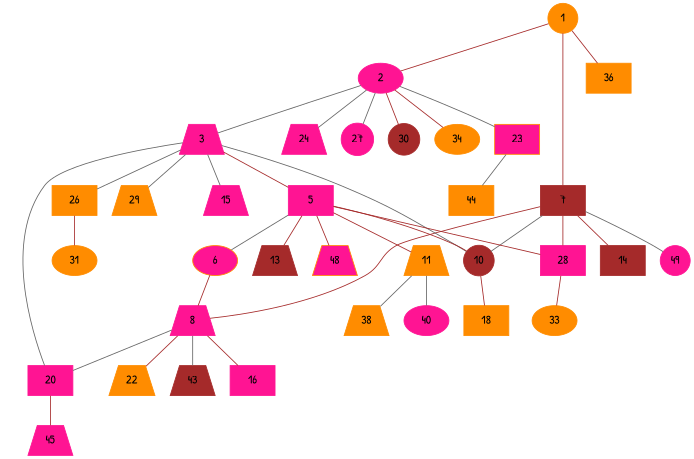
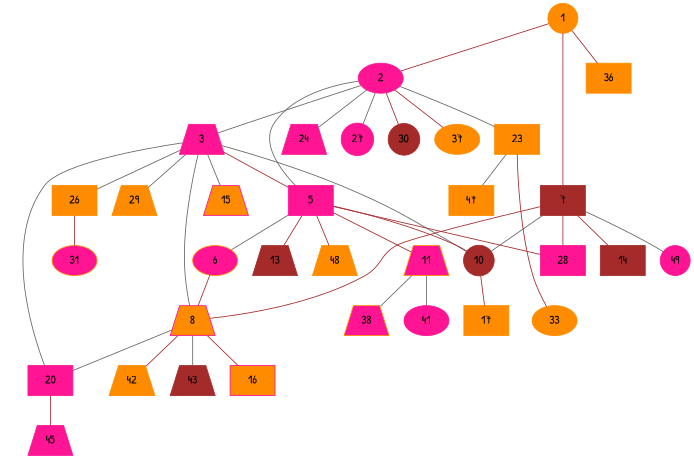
edge "2" -- "5": added
node "34": label "34" -> "37"
node "23": fillcolor deeppink -> darkorange
node "15": fillcolor deeppink -> darkorange
node "44": label "44" -> "47"
edge "3" -- "8": added
node "31": fillcolor darkorange -> deeppink
node "48": fillcolor deeppink -> darkorange
node "11": fillcolor darkorange -> deeppink
edge "28" -- "33": now "23" -- "33"
node "8": fillcolor deeppink -> darkorange
node "38": fillcolor darkorange -> deeppink
node "40": label "40" -> "41"
node "18": label "18" -> "17"
node "22": label "22" -> "42"
node "16": fillcolor deeppink -> darkorange
